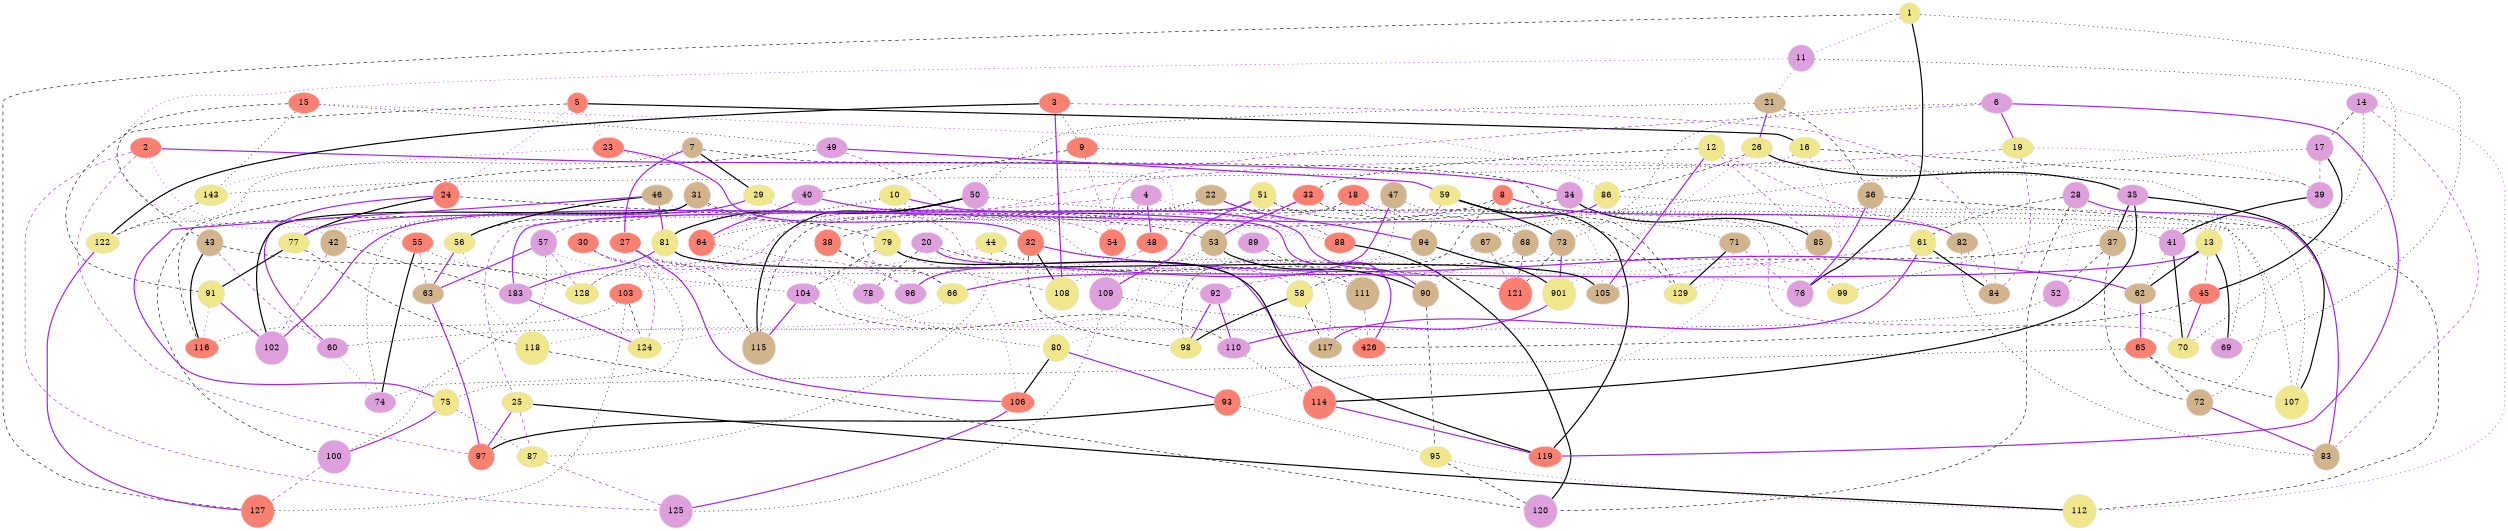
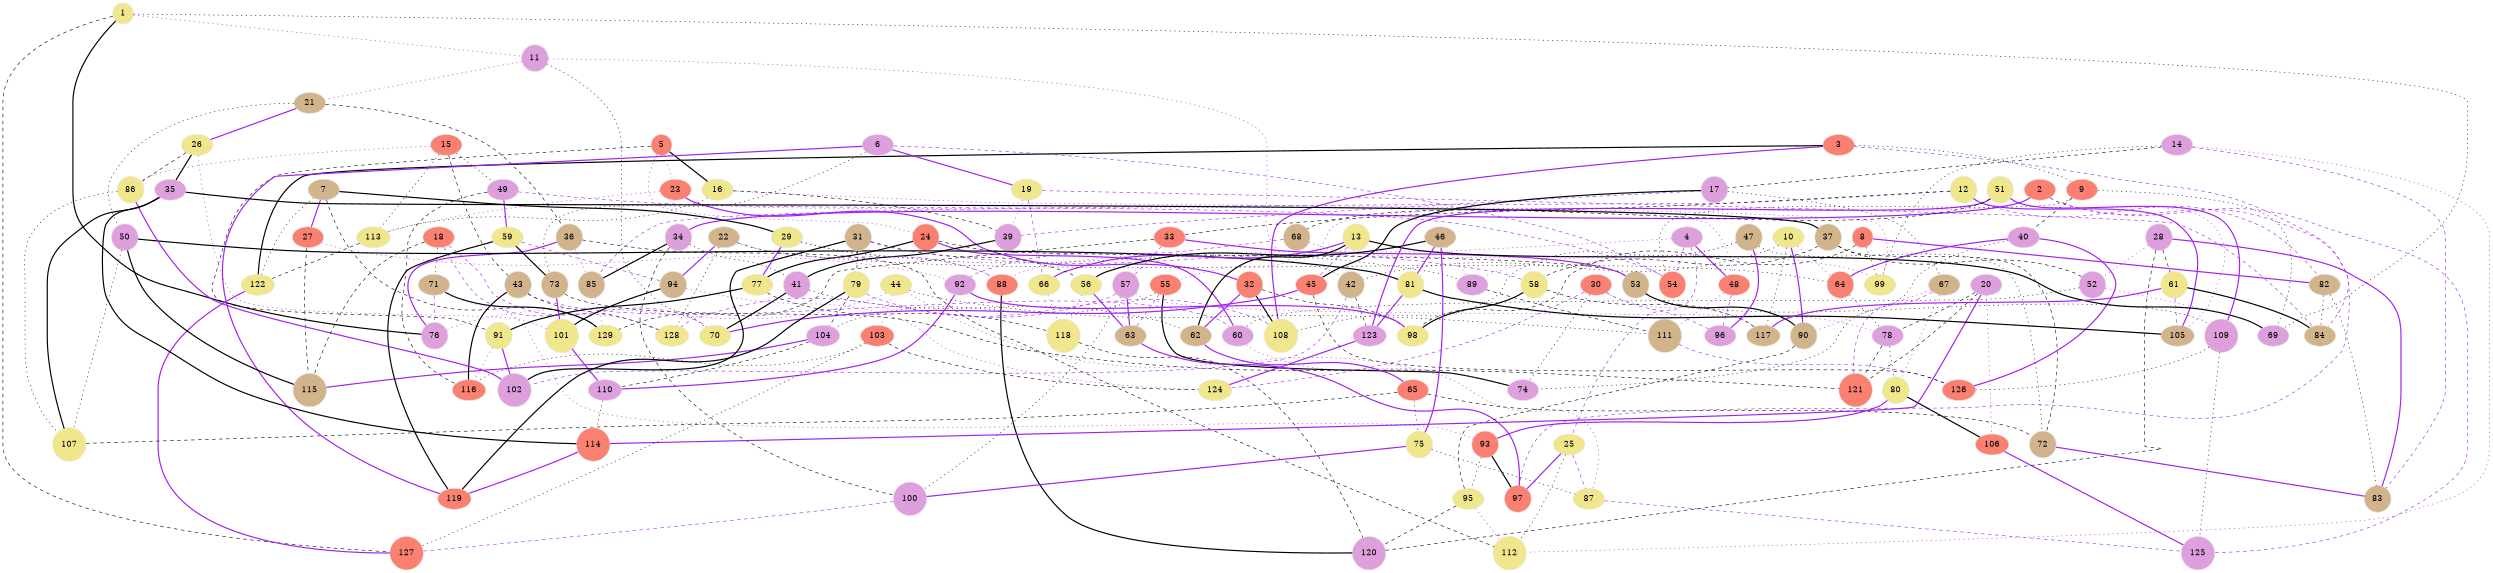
node "7": shape circle -> ellipse
node "143": label "143" -> "113"
node "38": removed
edge "29" -- "89": added
edge "68" -- "121": now "78" -- "121"
edge "27" -- "92": color black -> purple
node "183": label "183" -> "123"
node "901": label "901" -> "101"
node "426": label "426" -> "126"
edge "27" -- "106": removed
edge "44" -- "87": color black -> purple
edge "25" -- "112": style bold -> dotted
